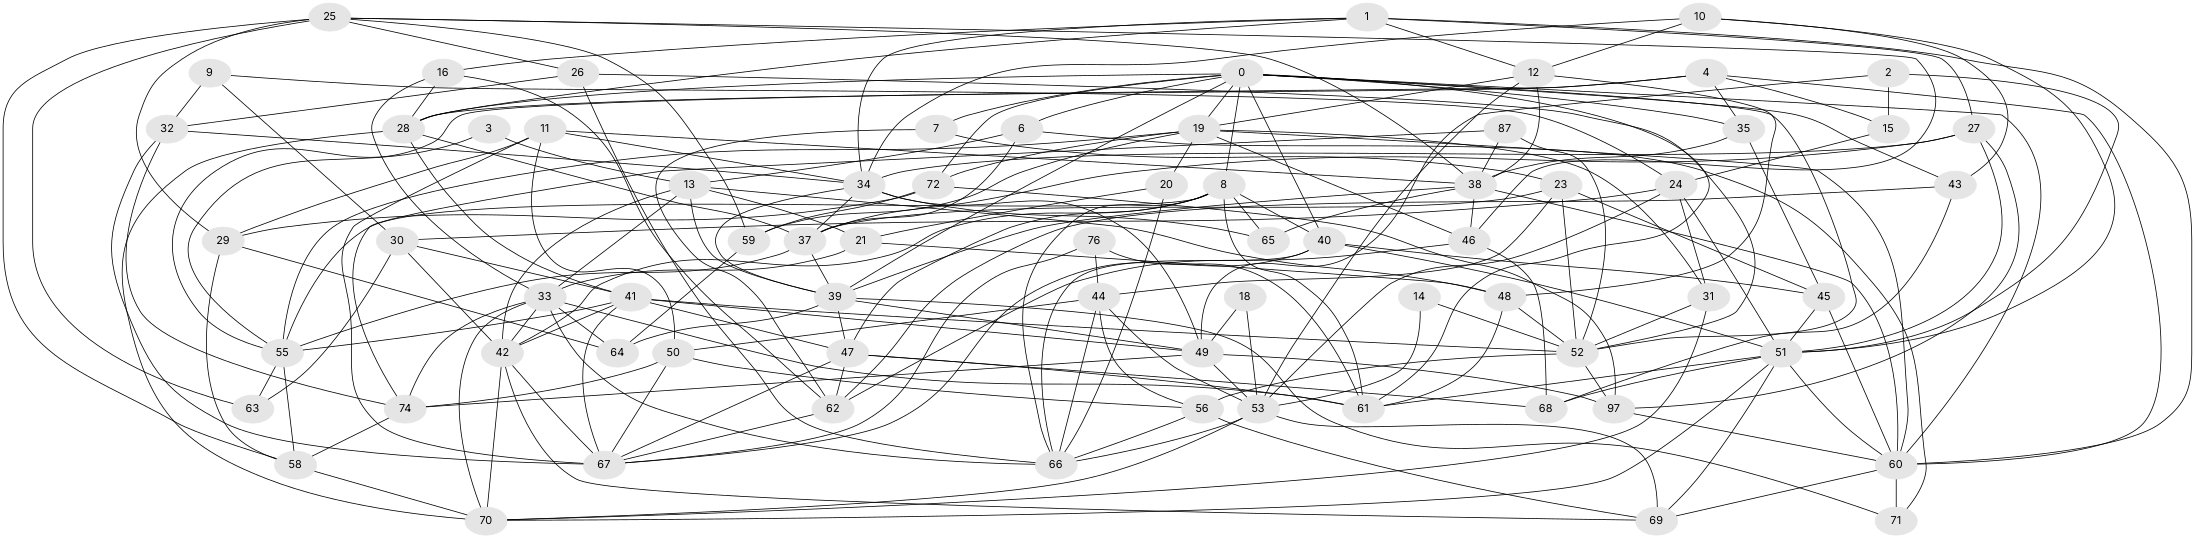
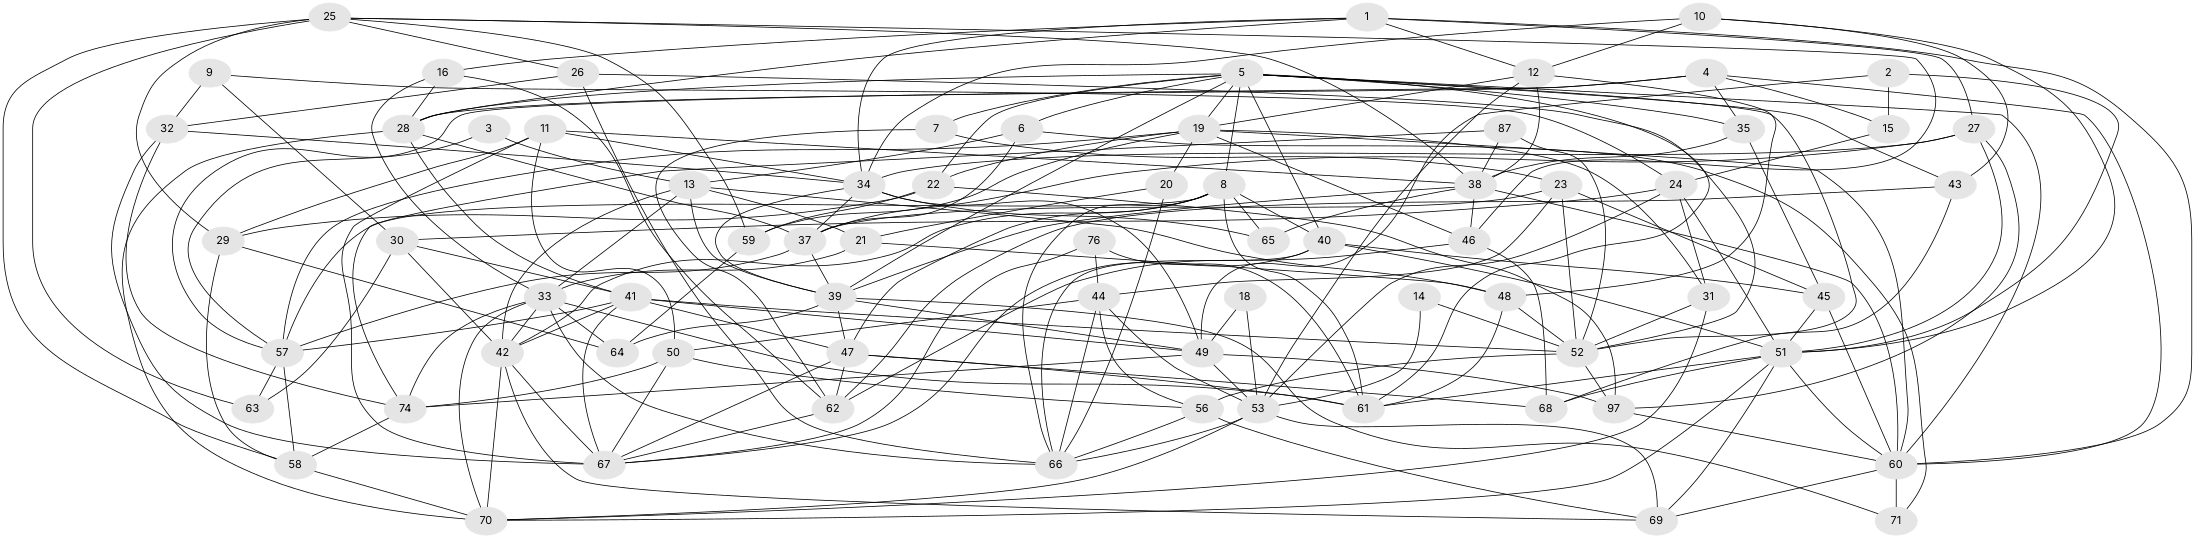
node "0": label "0" -> "5"
node "72": label "72" -> "22"
node "55": label "55" -> "57"
